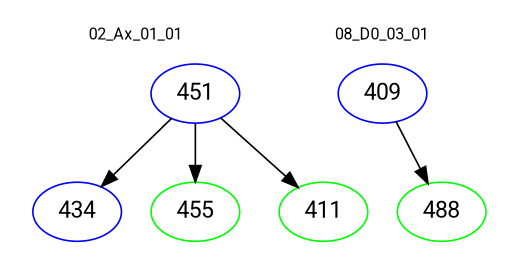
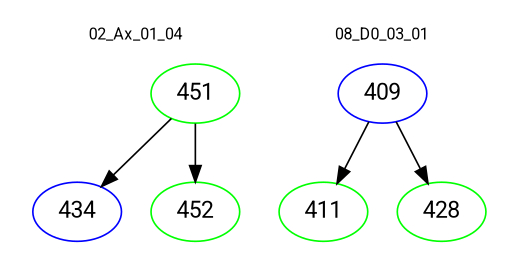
cluster "02_Ax_01_01": label "02_Ax_01_01" -> "02_Ax_01_04"
node "451": color blue -> green
edge "451" -> "411": now "409" -> "411"
node "455": label "455" -> "452"
node "488": label "488" -> "428"
